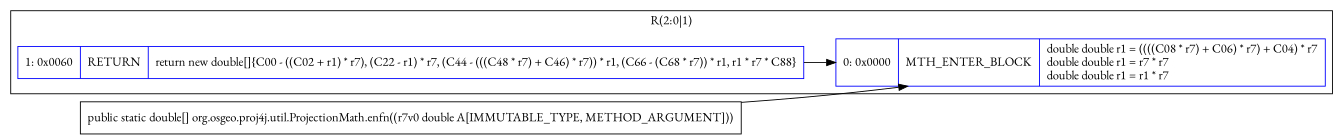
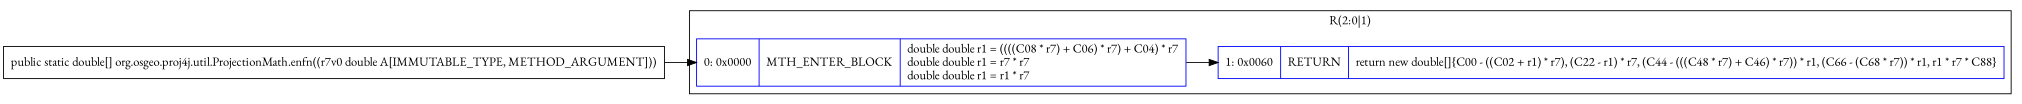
edge "1: 0x0060" -> "0: 0x0000": reversed
